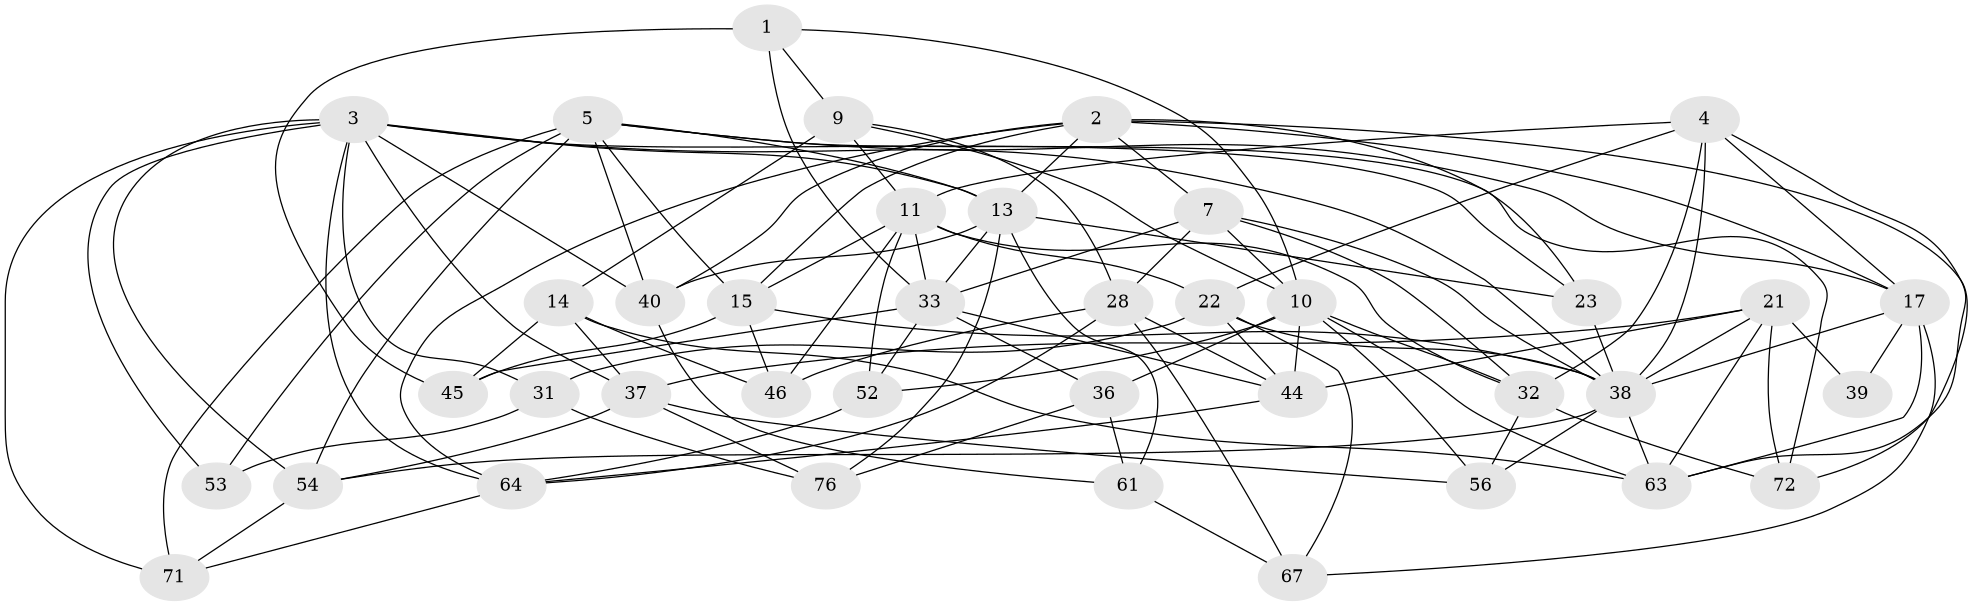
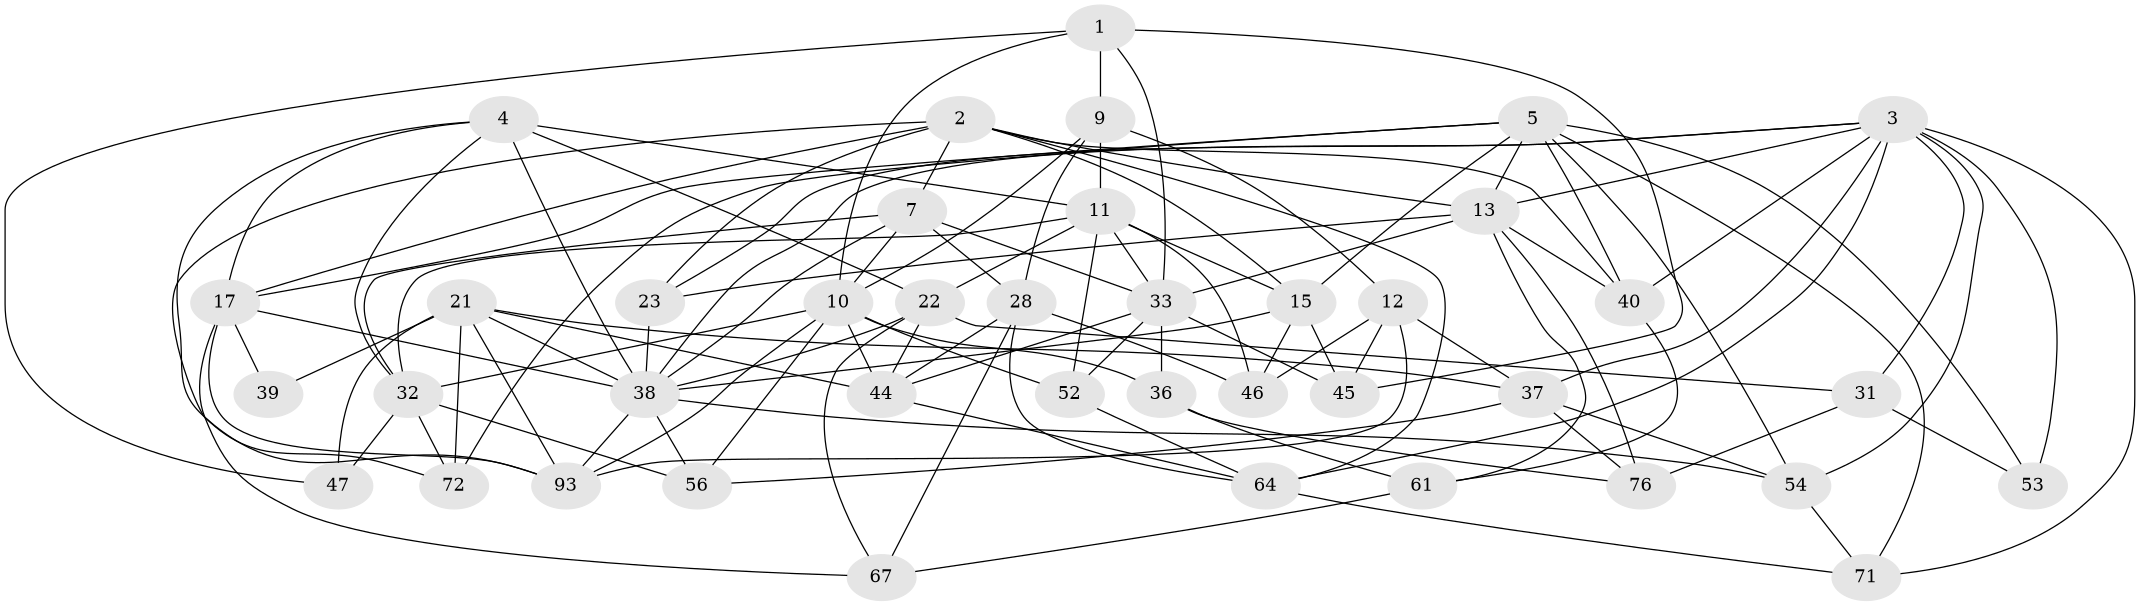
node "14": label "14" -> "12"
node "47": added
node "63": label "63" -> "93"
